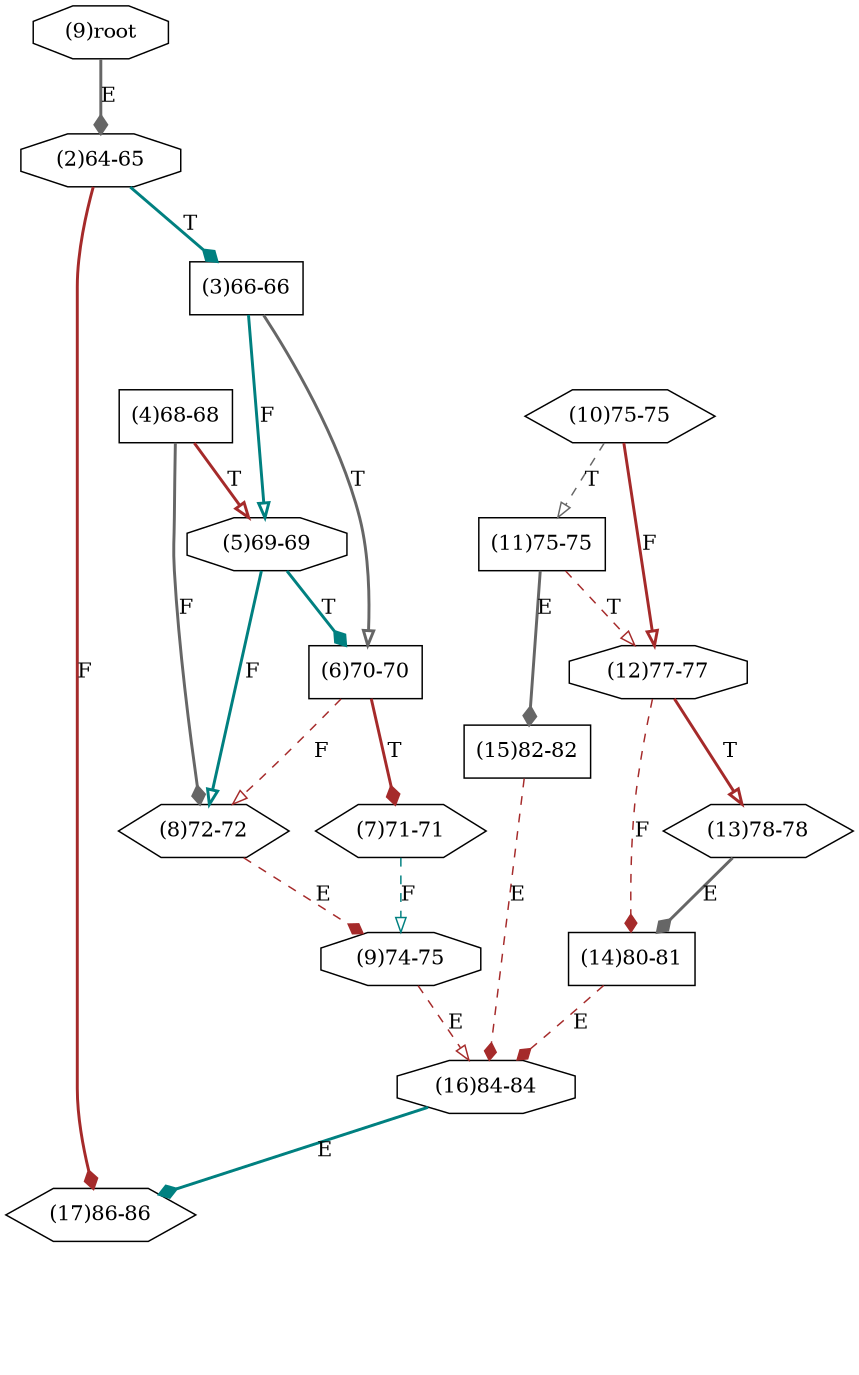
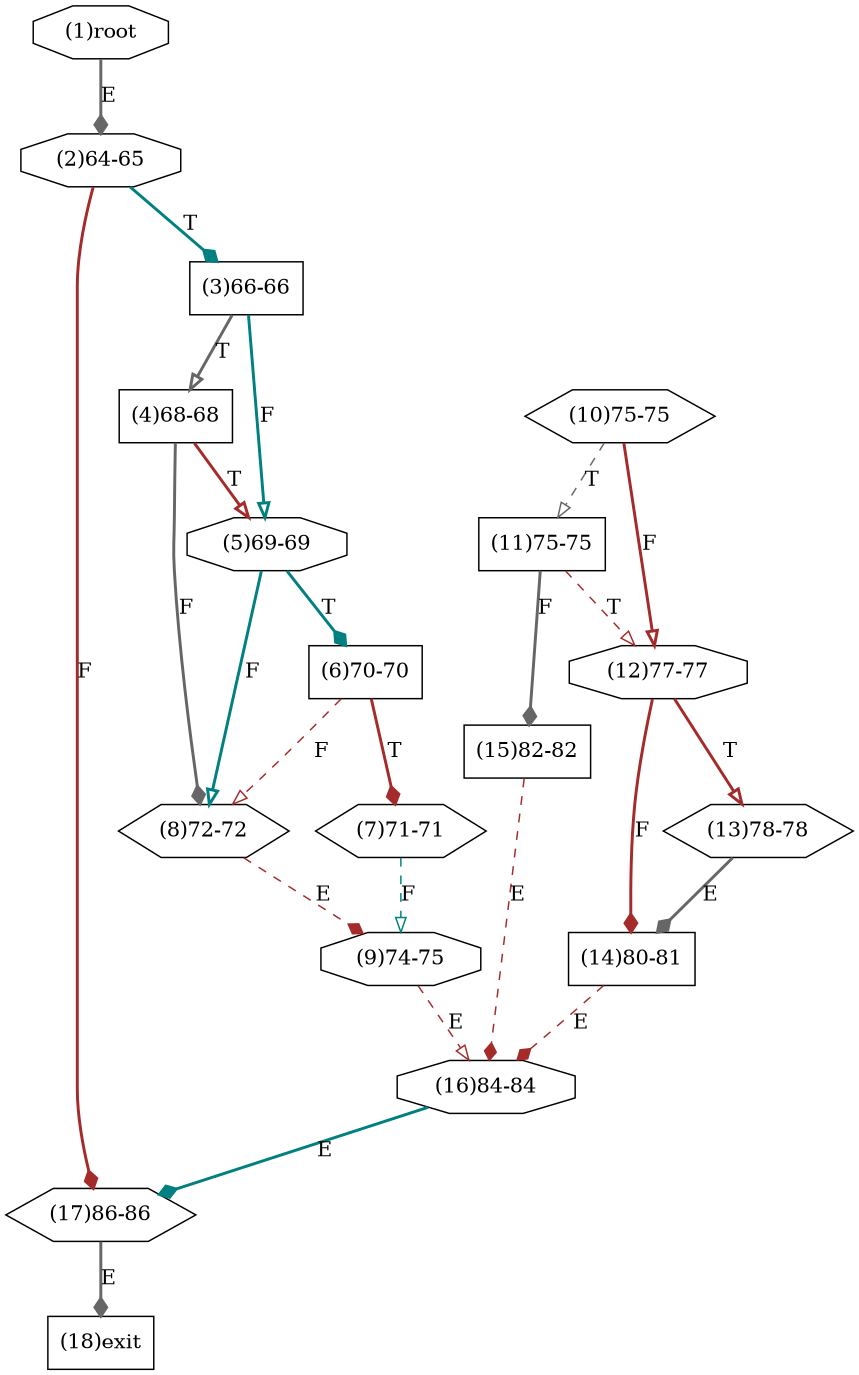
node "(9)root": label "(9)root" -> "(1)root"
edge "(3)66-66" -> "(6)70-70": now "(3)66-66" -> "(4)68-68"
edge "(11)75-75" -> "(15)82-82": label "E" -> "F"
edge "(12)77-77" -> "(14)80-81": style dashed -> bold
node "(18)exit": added
